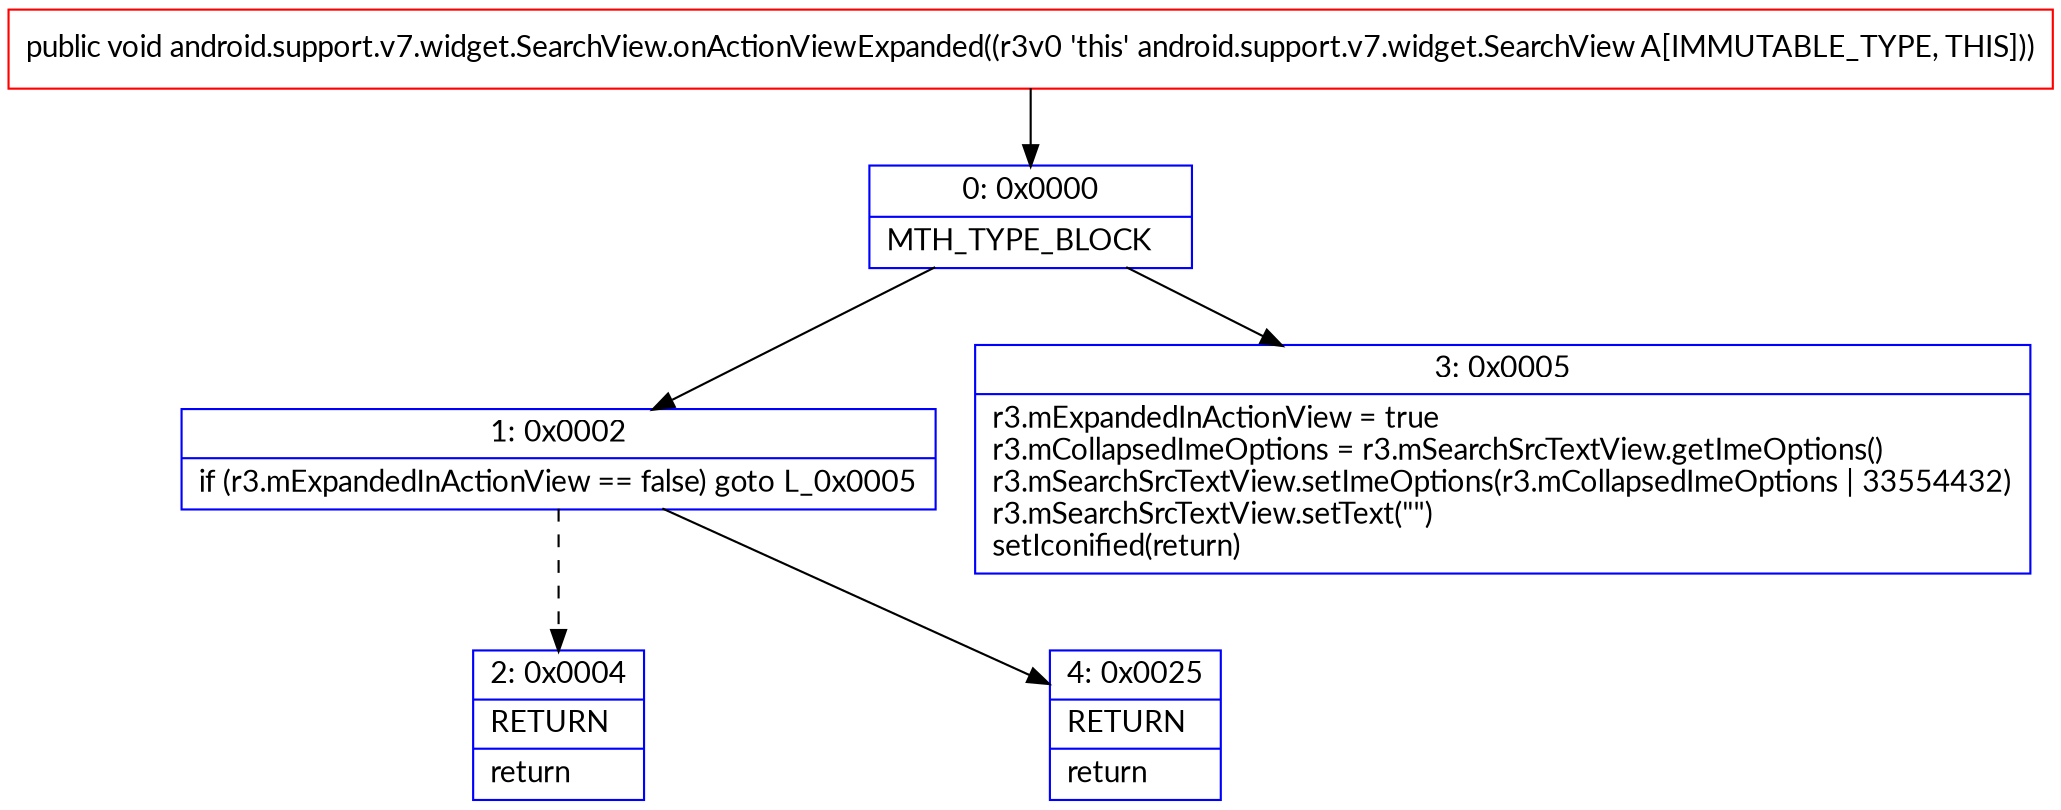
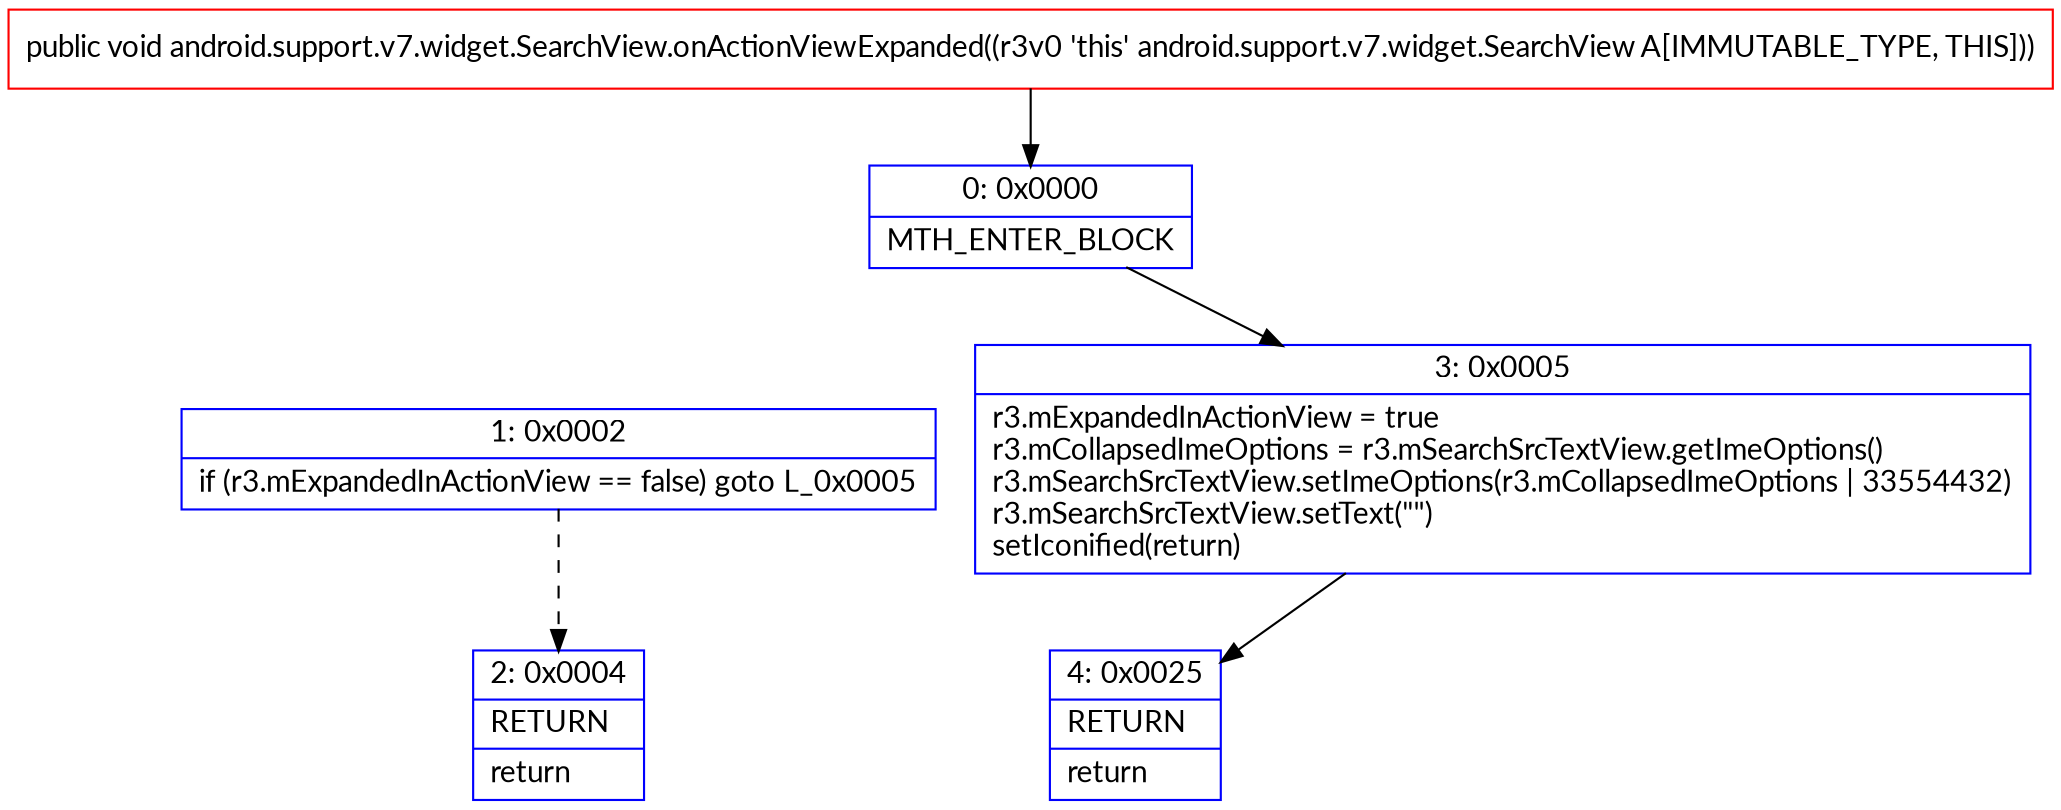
node "0: 0x0000": text "MTH_TYPE_BLOCK" -> "MTH_ENTER_BLOCK"
edge "0: 0x0000" -> "1: 0x0002": removed
edge "1: 0x0002" -> "4: 0x0025": now "3: 0x0005" -> "4: 0x0025"
